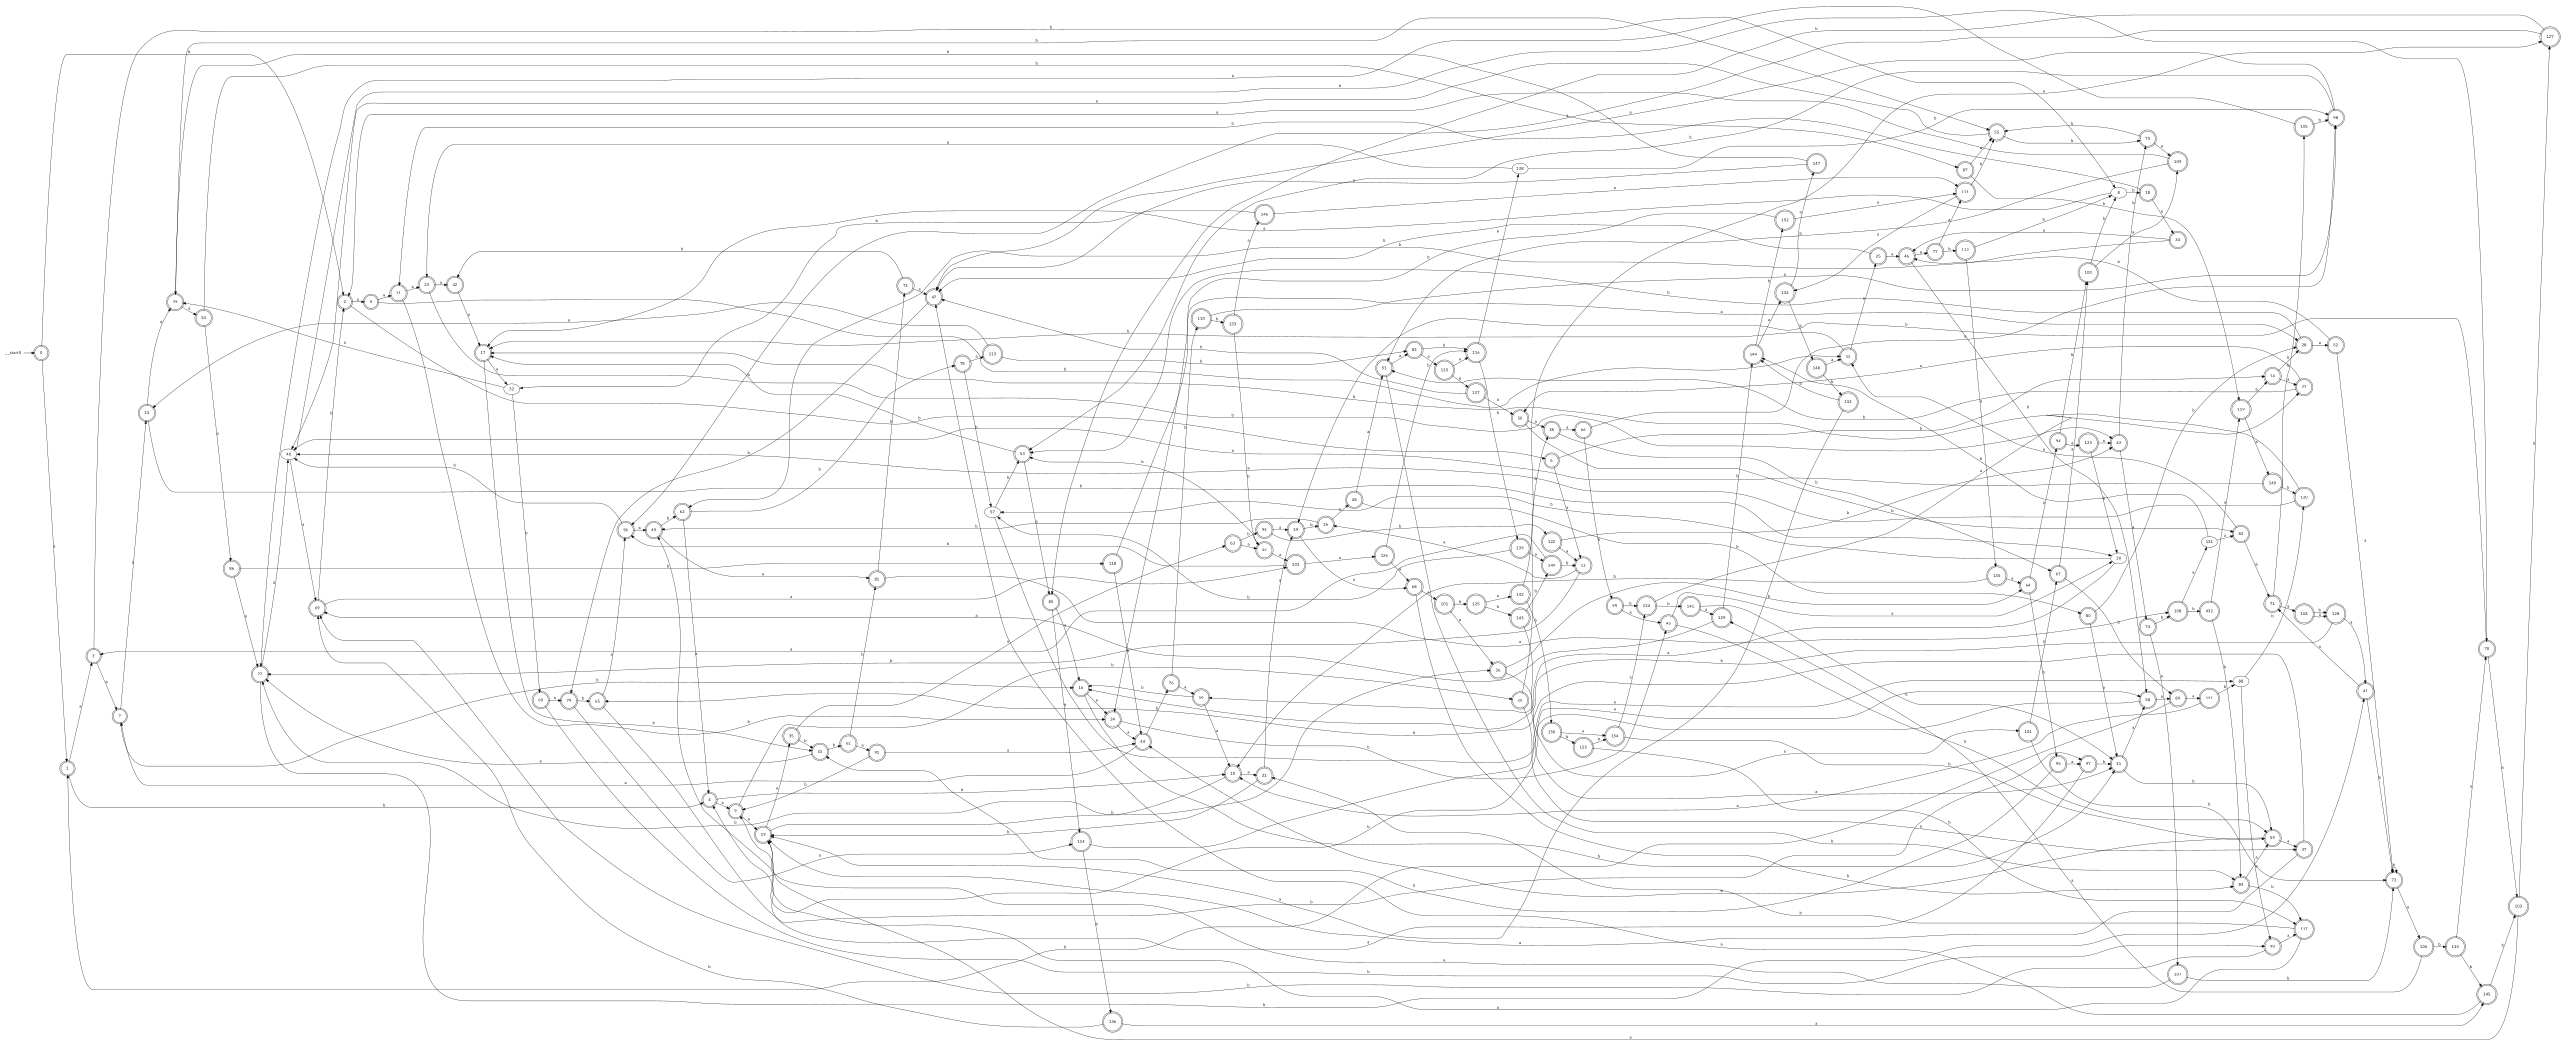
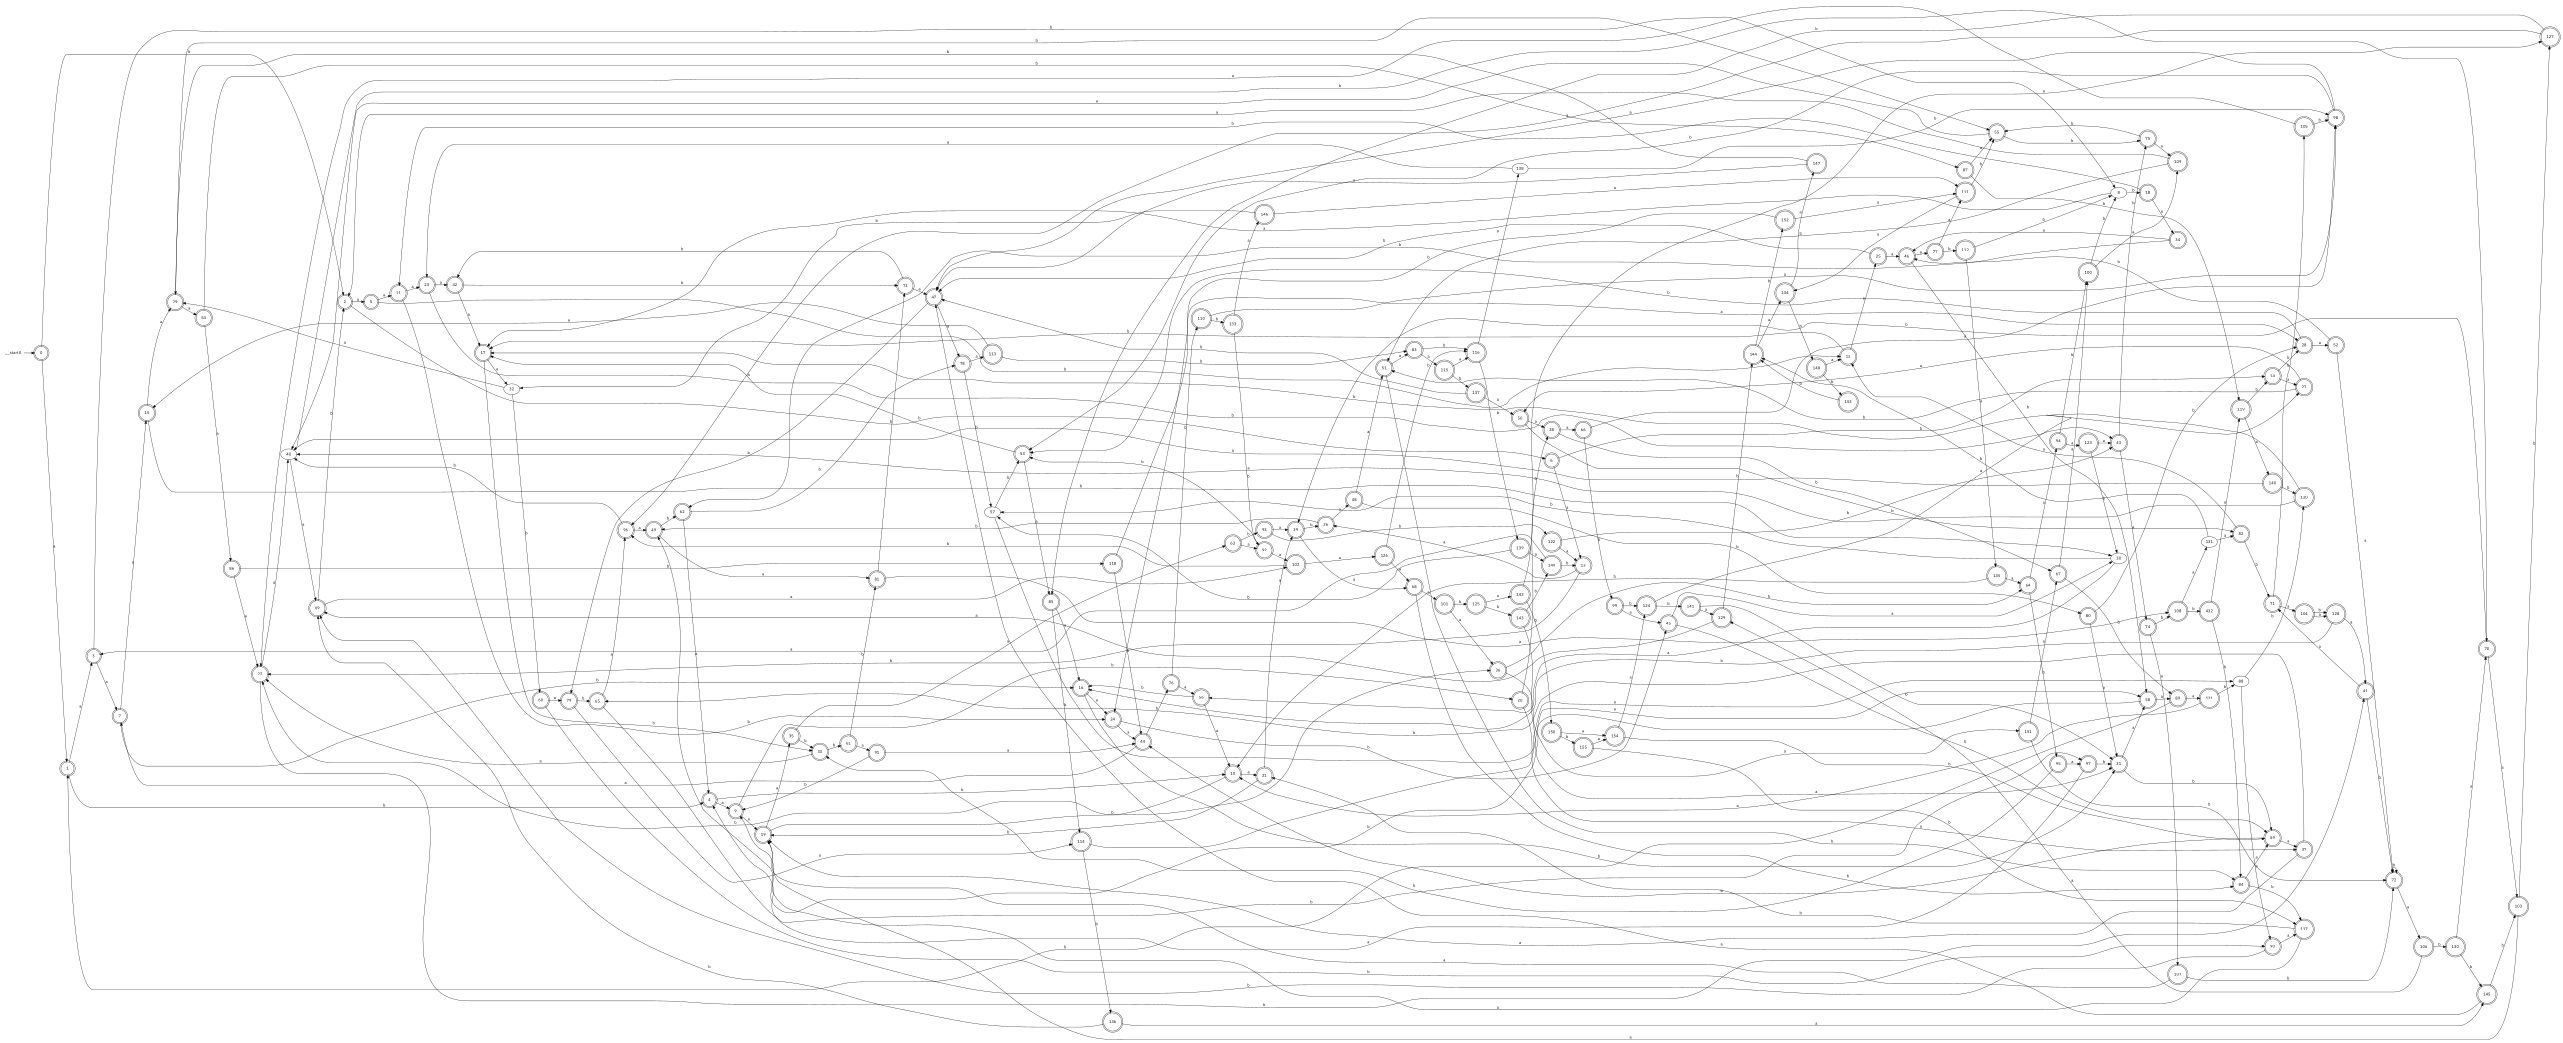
edge "42" -> "73": added, label "b"
edge "47" -> "78": added, label "a"
edge "153" -> "19": removed, label "a"
